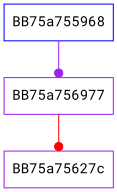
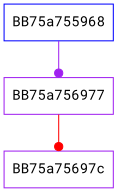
node "BB75a75627c": label "BB75a75627c" -> "BB75a75697c"
